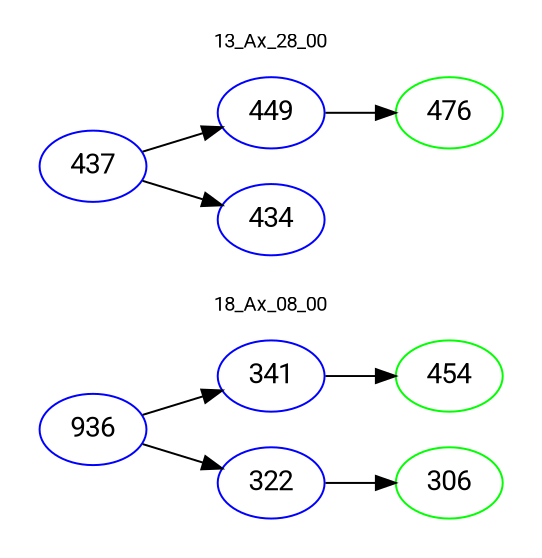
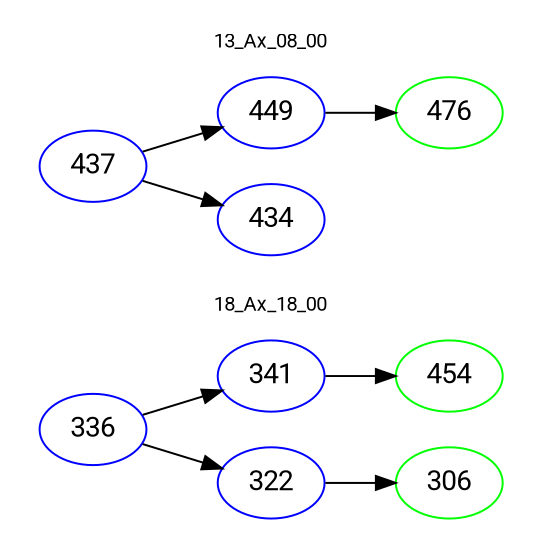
cluster "13_Ax_28_00": label "13_Ax_28_00" -> "13_Ax_08_00"
cluster "18_Ax_08_00": label "18_Ax_08_00" -> "18_Ax_18_00"
node "936": label "936" -> "336"
